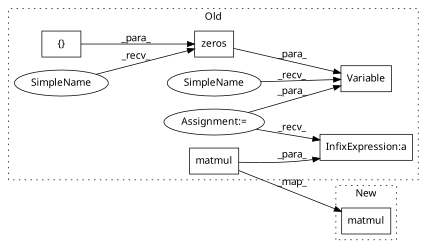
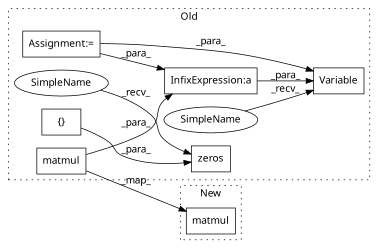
edge "zeros" -> "Variable": now "InfixExpression:a" -> "Variable"
node "Assignment:=": shape ellipse -> box
edge "Assignment:=" -> "InfixExpression:a": label "_recv_" -> "_para_"
